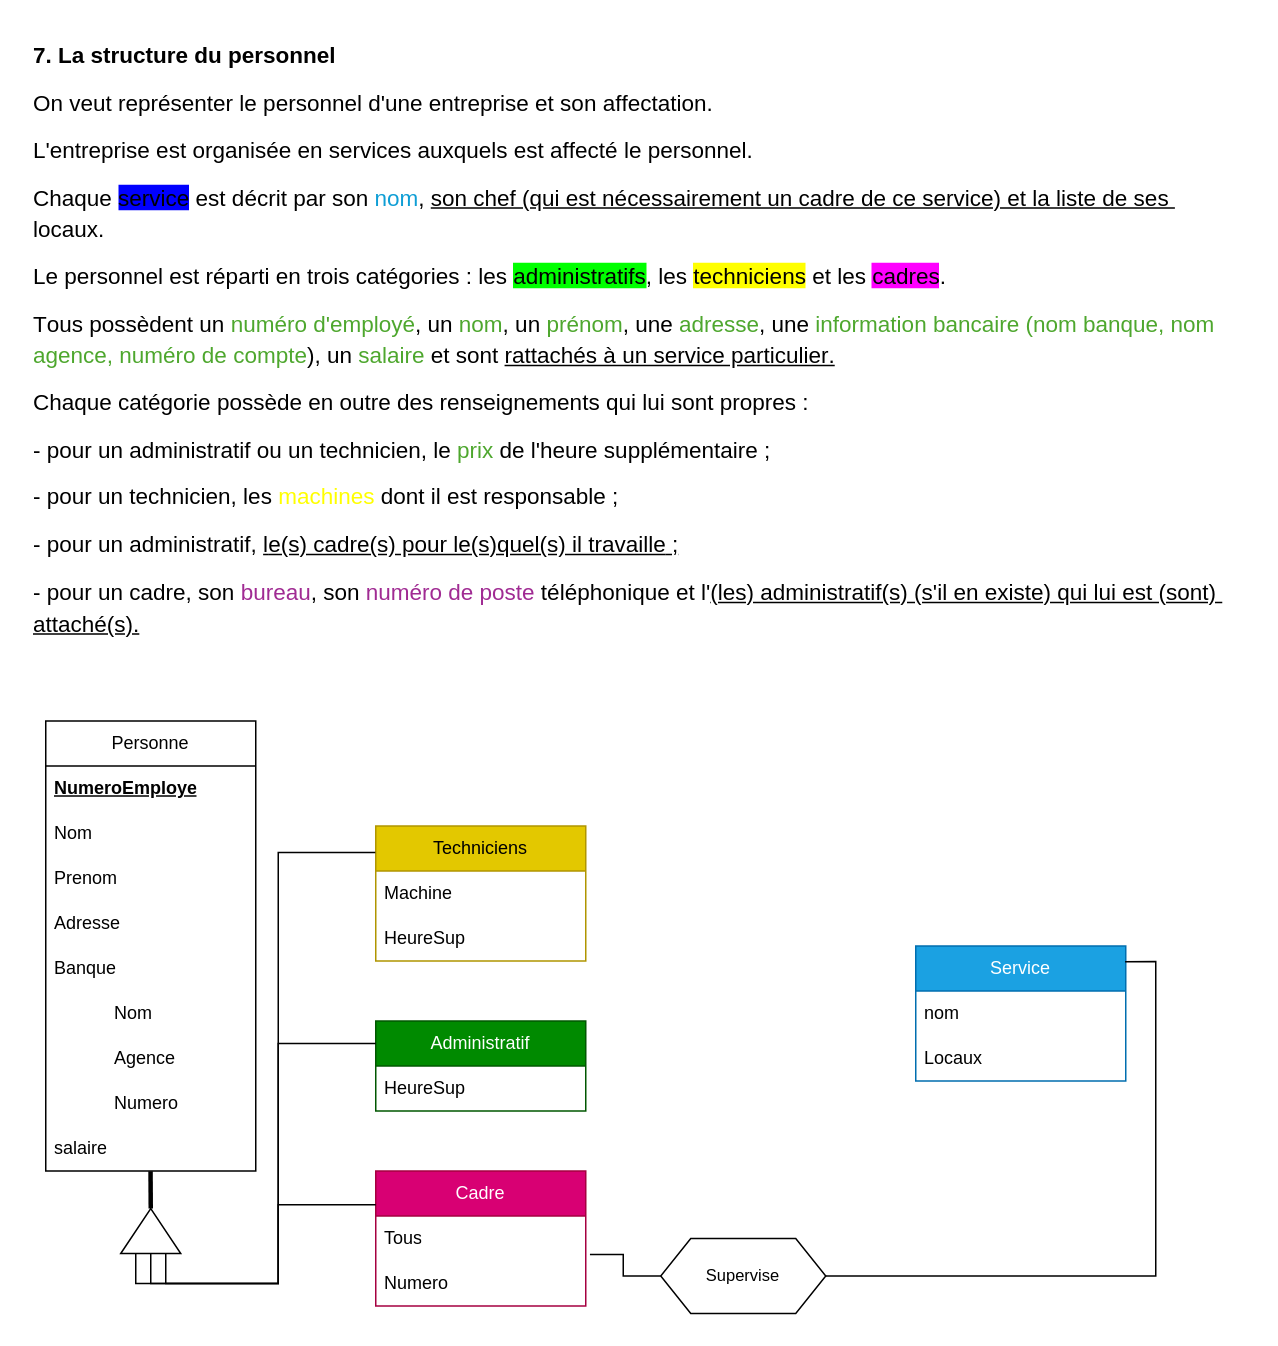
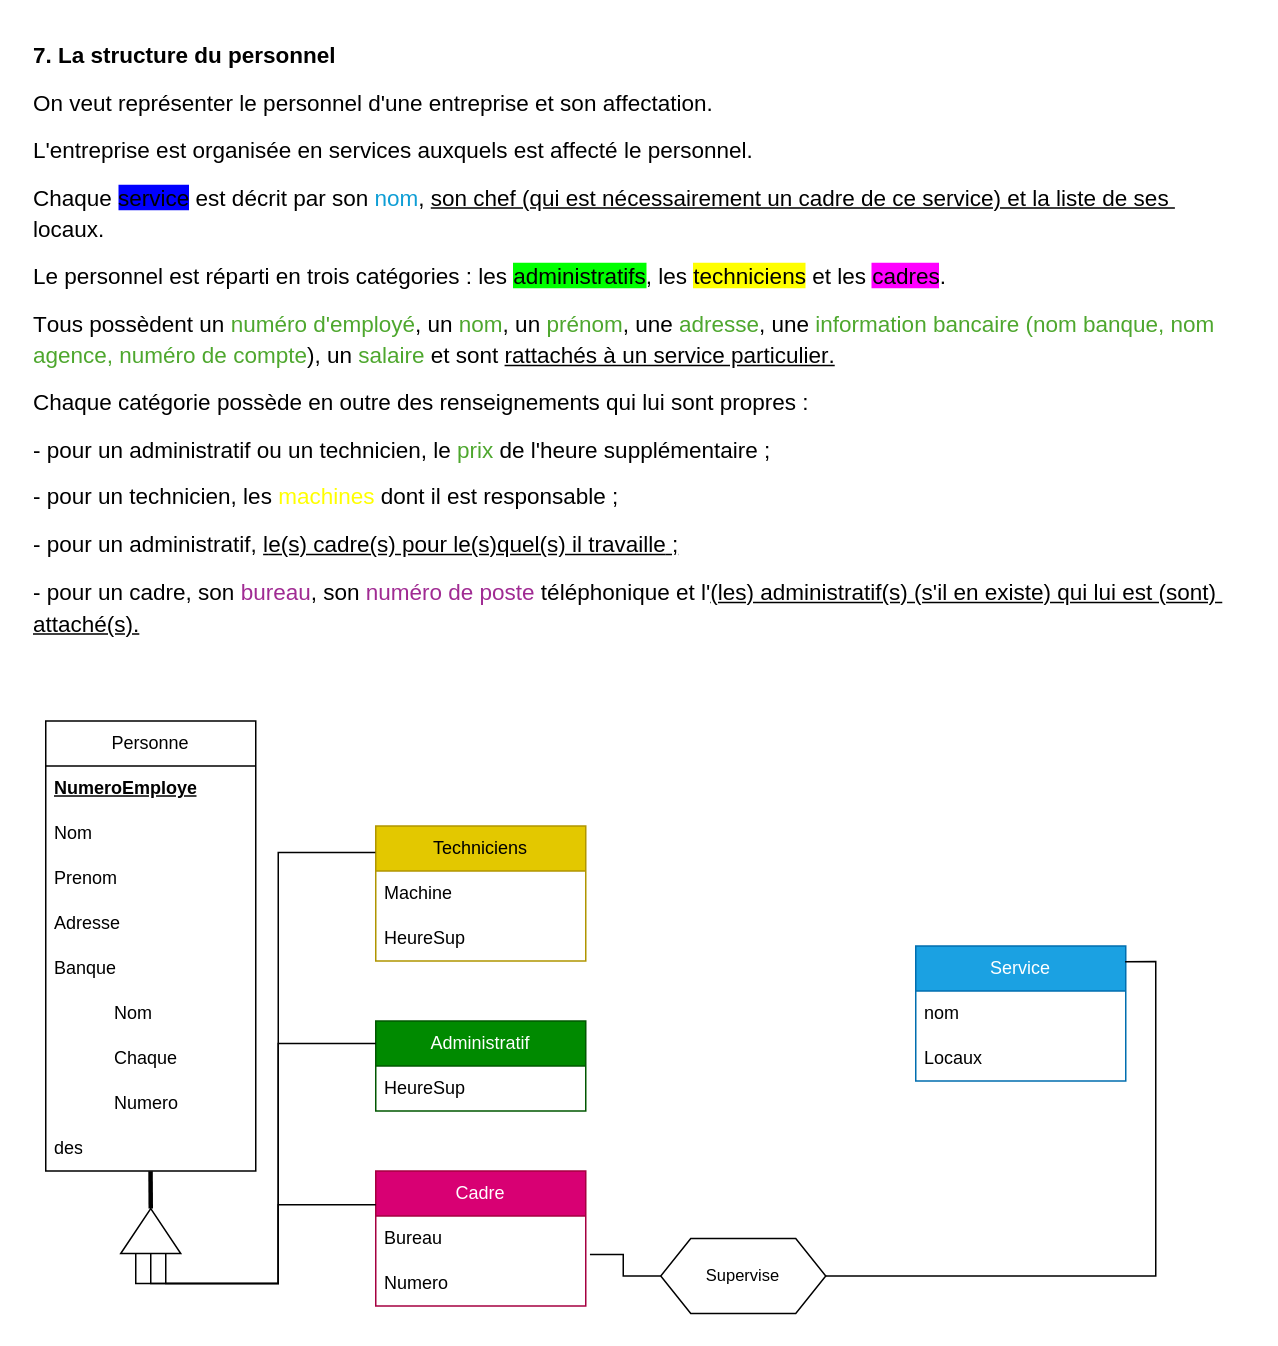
node "Agence": label "Agence" -> "Chaque"
node "salaire": label "salaire" -> "des"
node "Tous": label "Tous" -> "Bureau"
